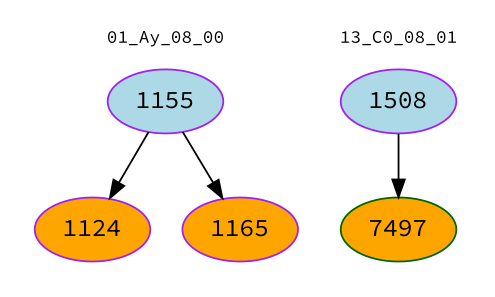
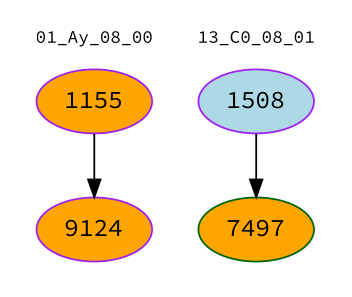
node "1155": fillcolor lightblue -> orange
node "1124": label "1124" -> "9124"
node "1165": removed
